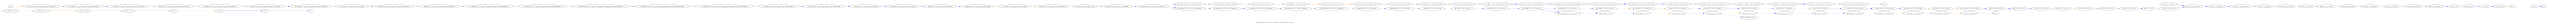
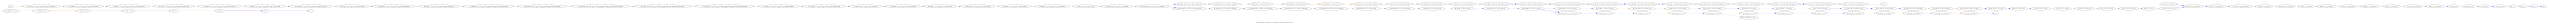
node "50 | 0 1 :": added
